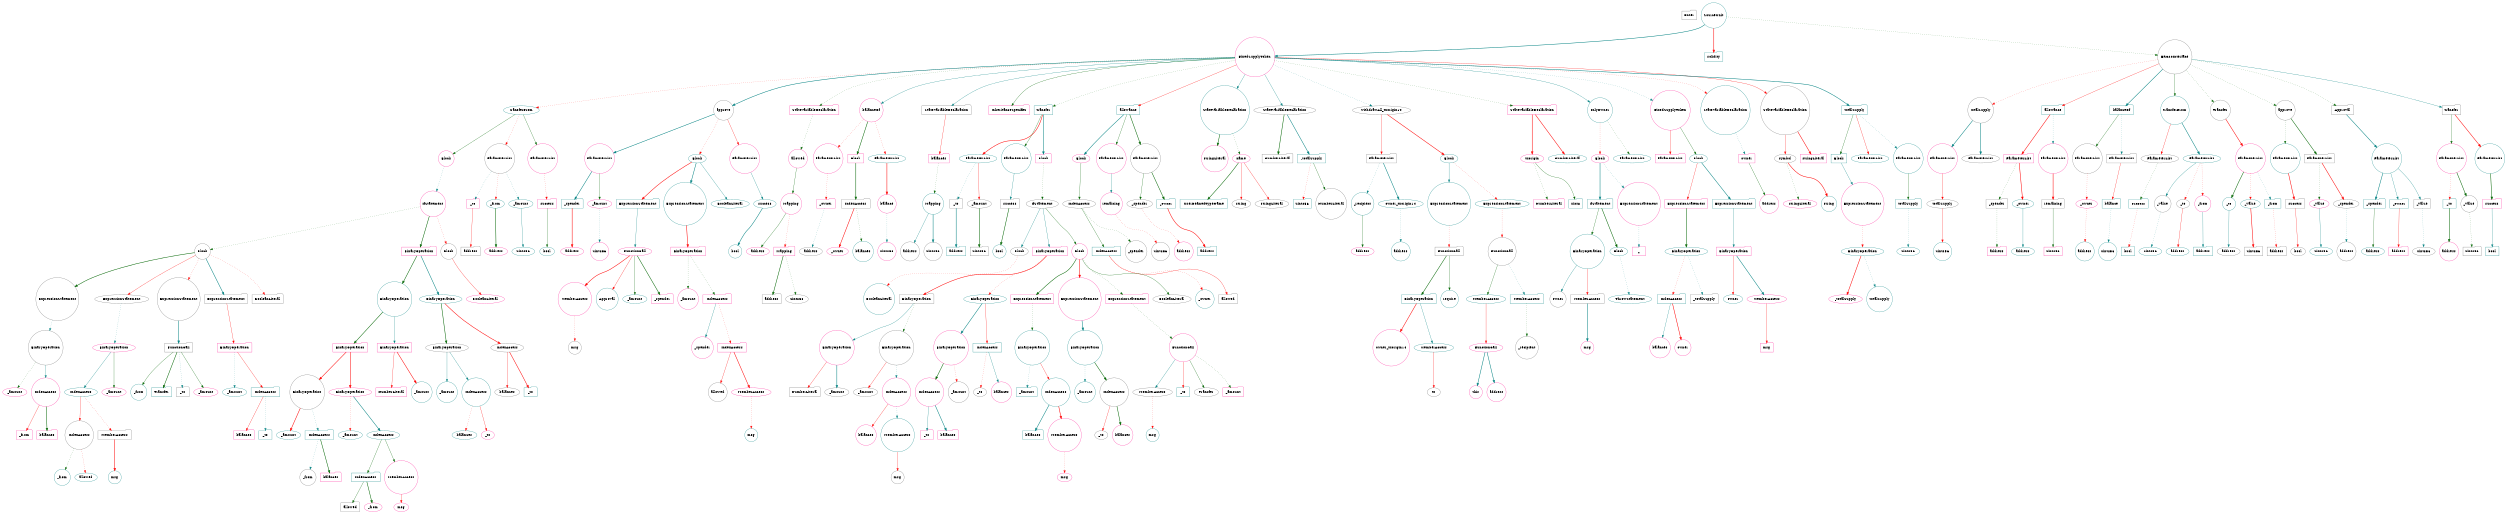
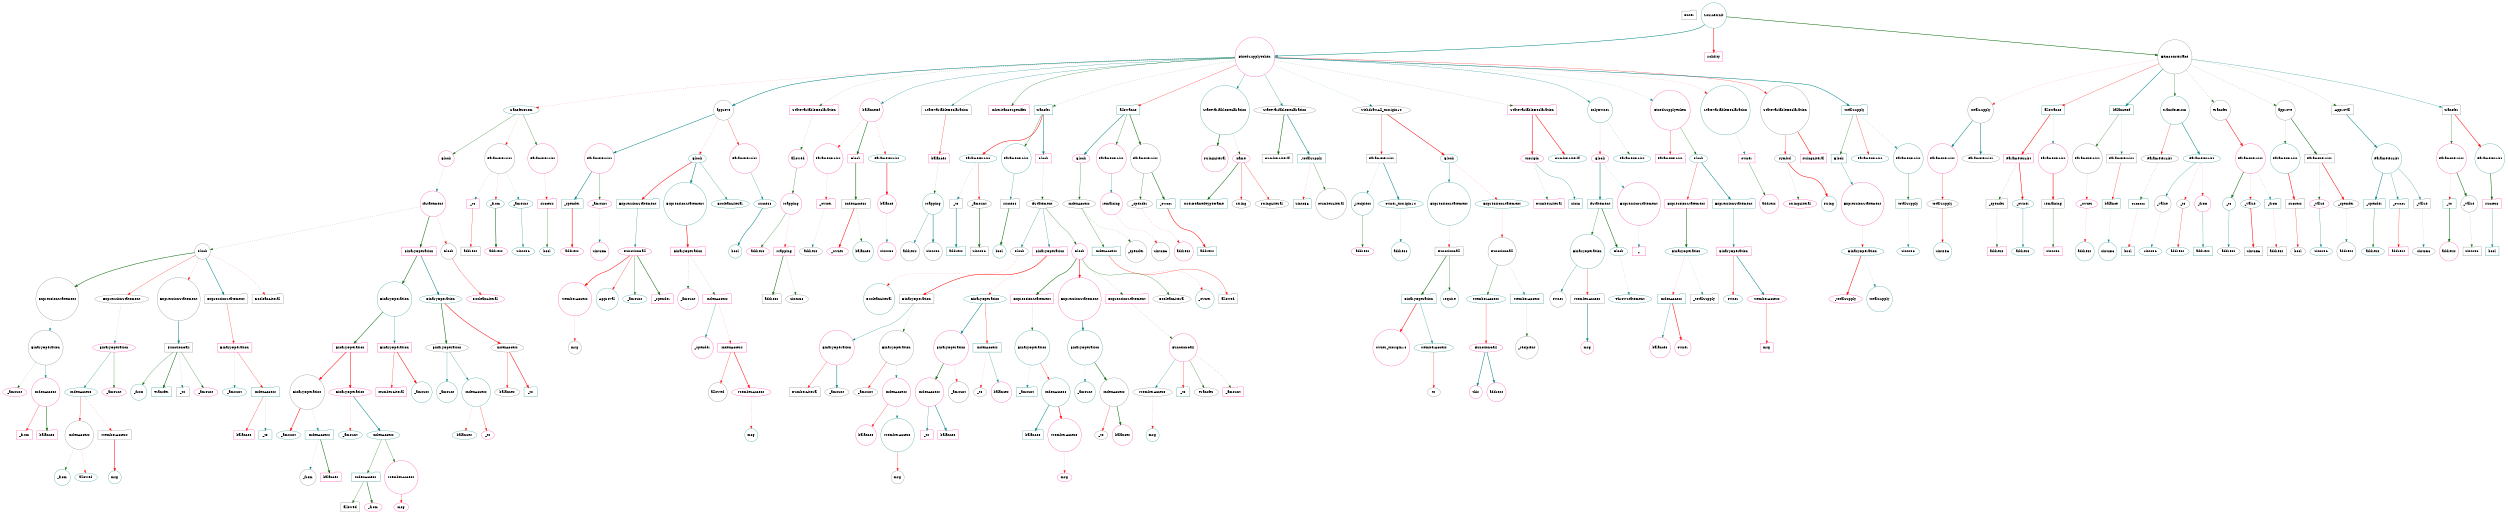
edge "SourceUnit" -> "ERC20Interface": style dotted -> bold
node "solidity": color teal -> deeppink
edge "txorigin" -> "uint8": color darkgreen -> teal
